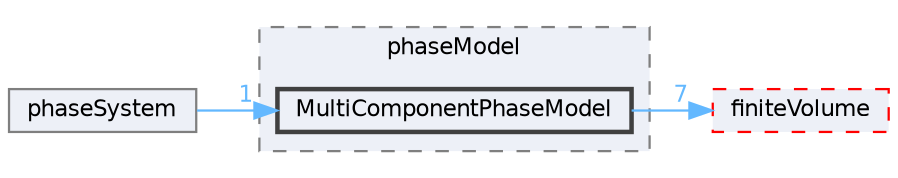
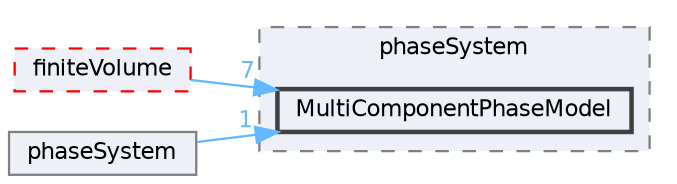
cluster "phaseModel": label "phaseModel" -> "phaseSystem"
edge "MultiComponentPhaseModel" -> "finiteVolume": reversed
